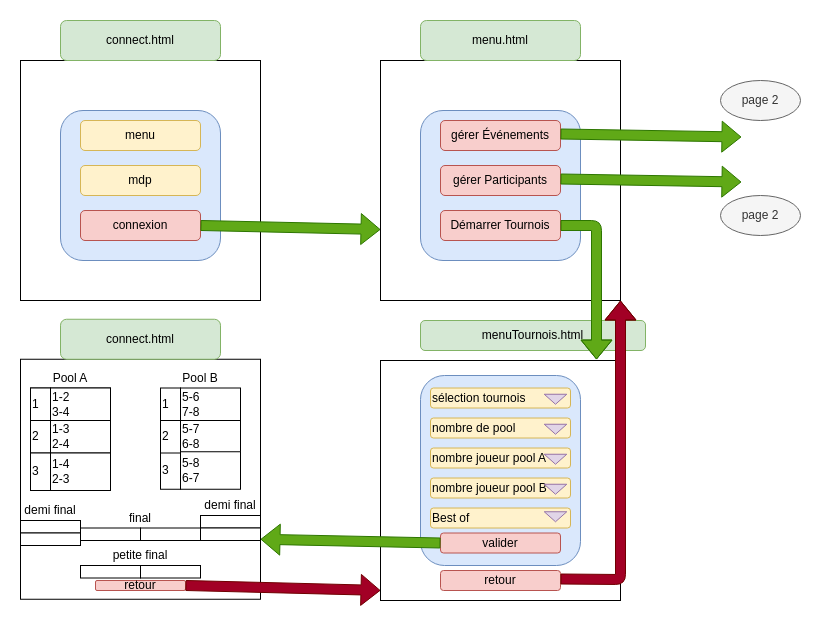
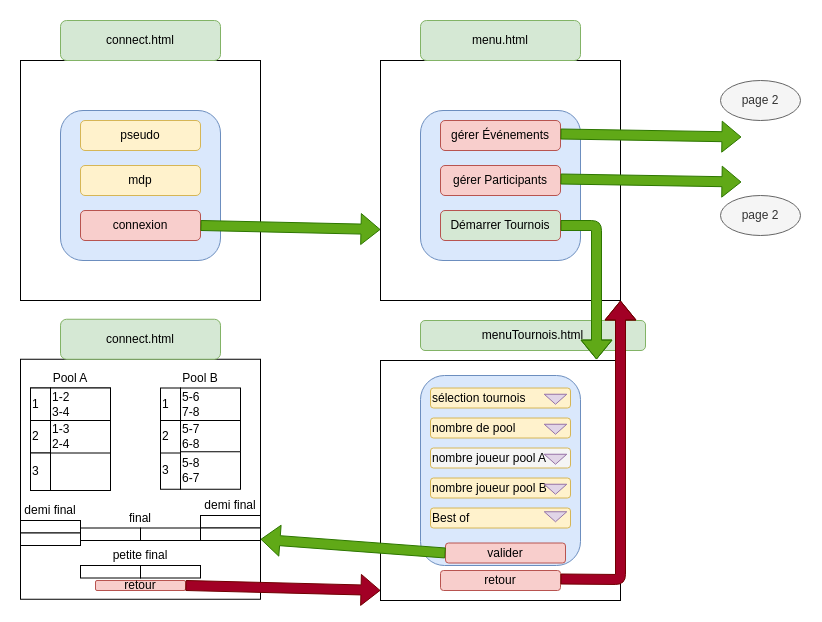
node "menu": label "menu" -> "pseudo"
node "Démarrer Tournois": fillcolor #f8cecc -> #d5e8d4
node "nombre joueur pool A": fillcolor #fff2cc -> #f5f5f5
node "1-4 2-3": removed
node "valider": moved (501, 543) -> (506, 553)
